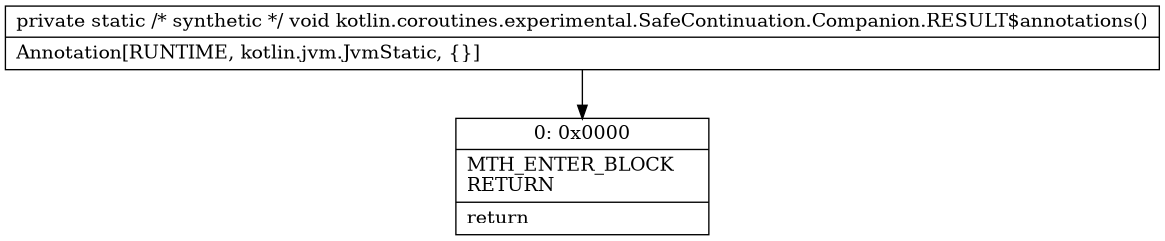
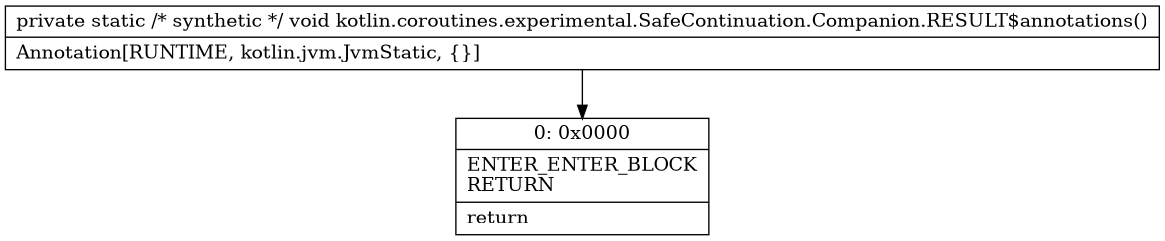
node "0: 0x0000": text "MTH_ENTER_BLOCK" -> "ENTER_ENTER_BLOCK"
